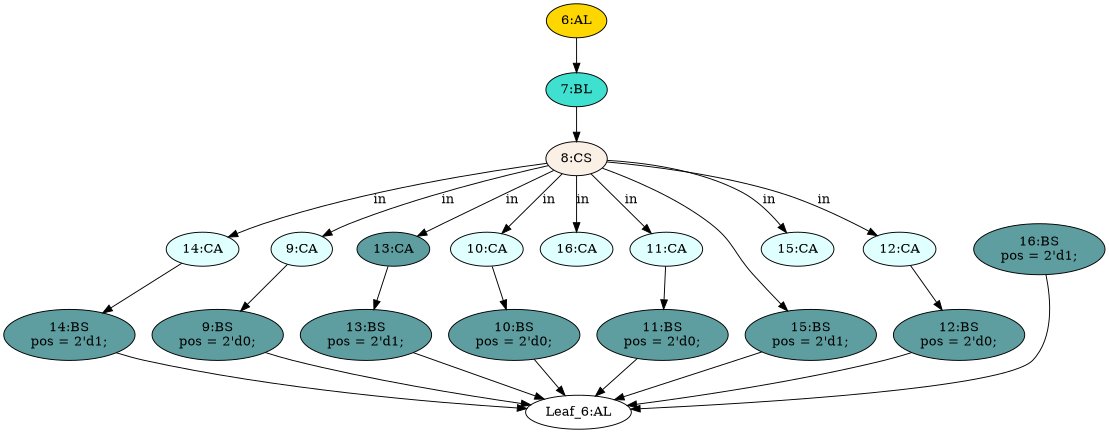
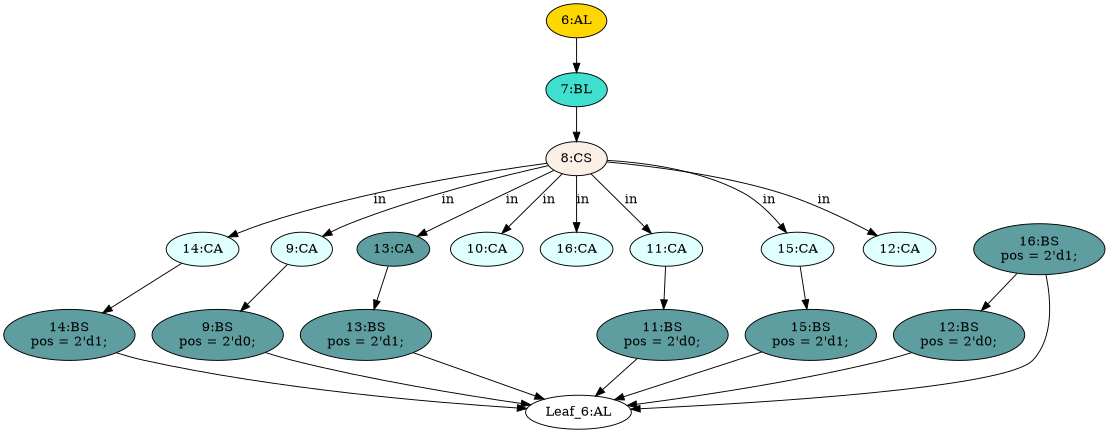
edge "8:CS" -> "15:BS pos = 2'd1;": now "15:CA" -> "15:BS pos = 2'd1;"
edge "12:CA" -> "12:BS pos = 2'd0;": now "16:BS pos = 2'd1;" -> "12:BS pos = 2'd0;"
node "10:BS pos = 2'd0;": removed
